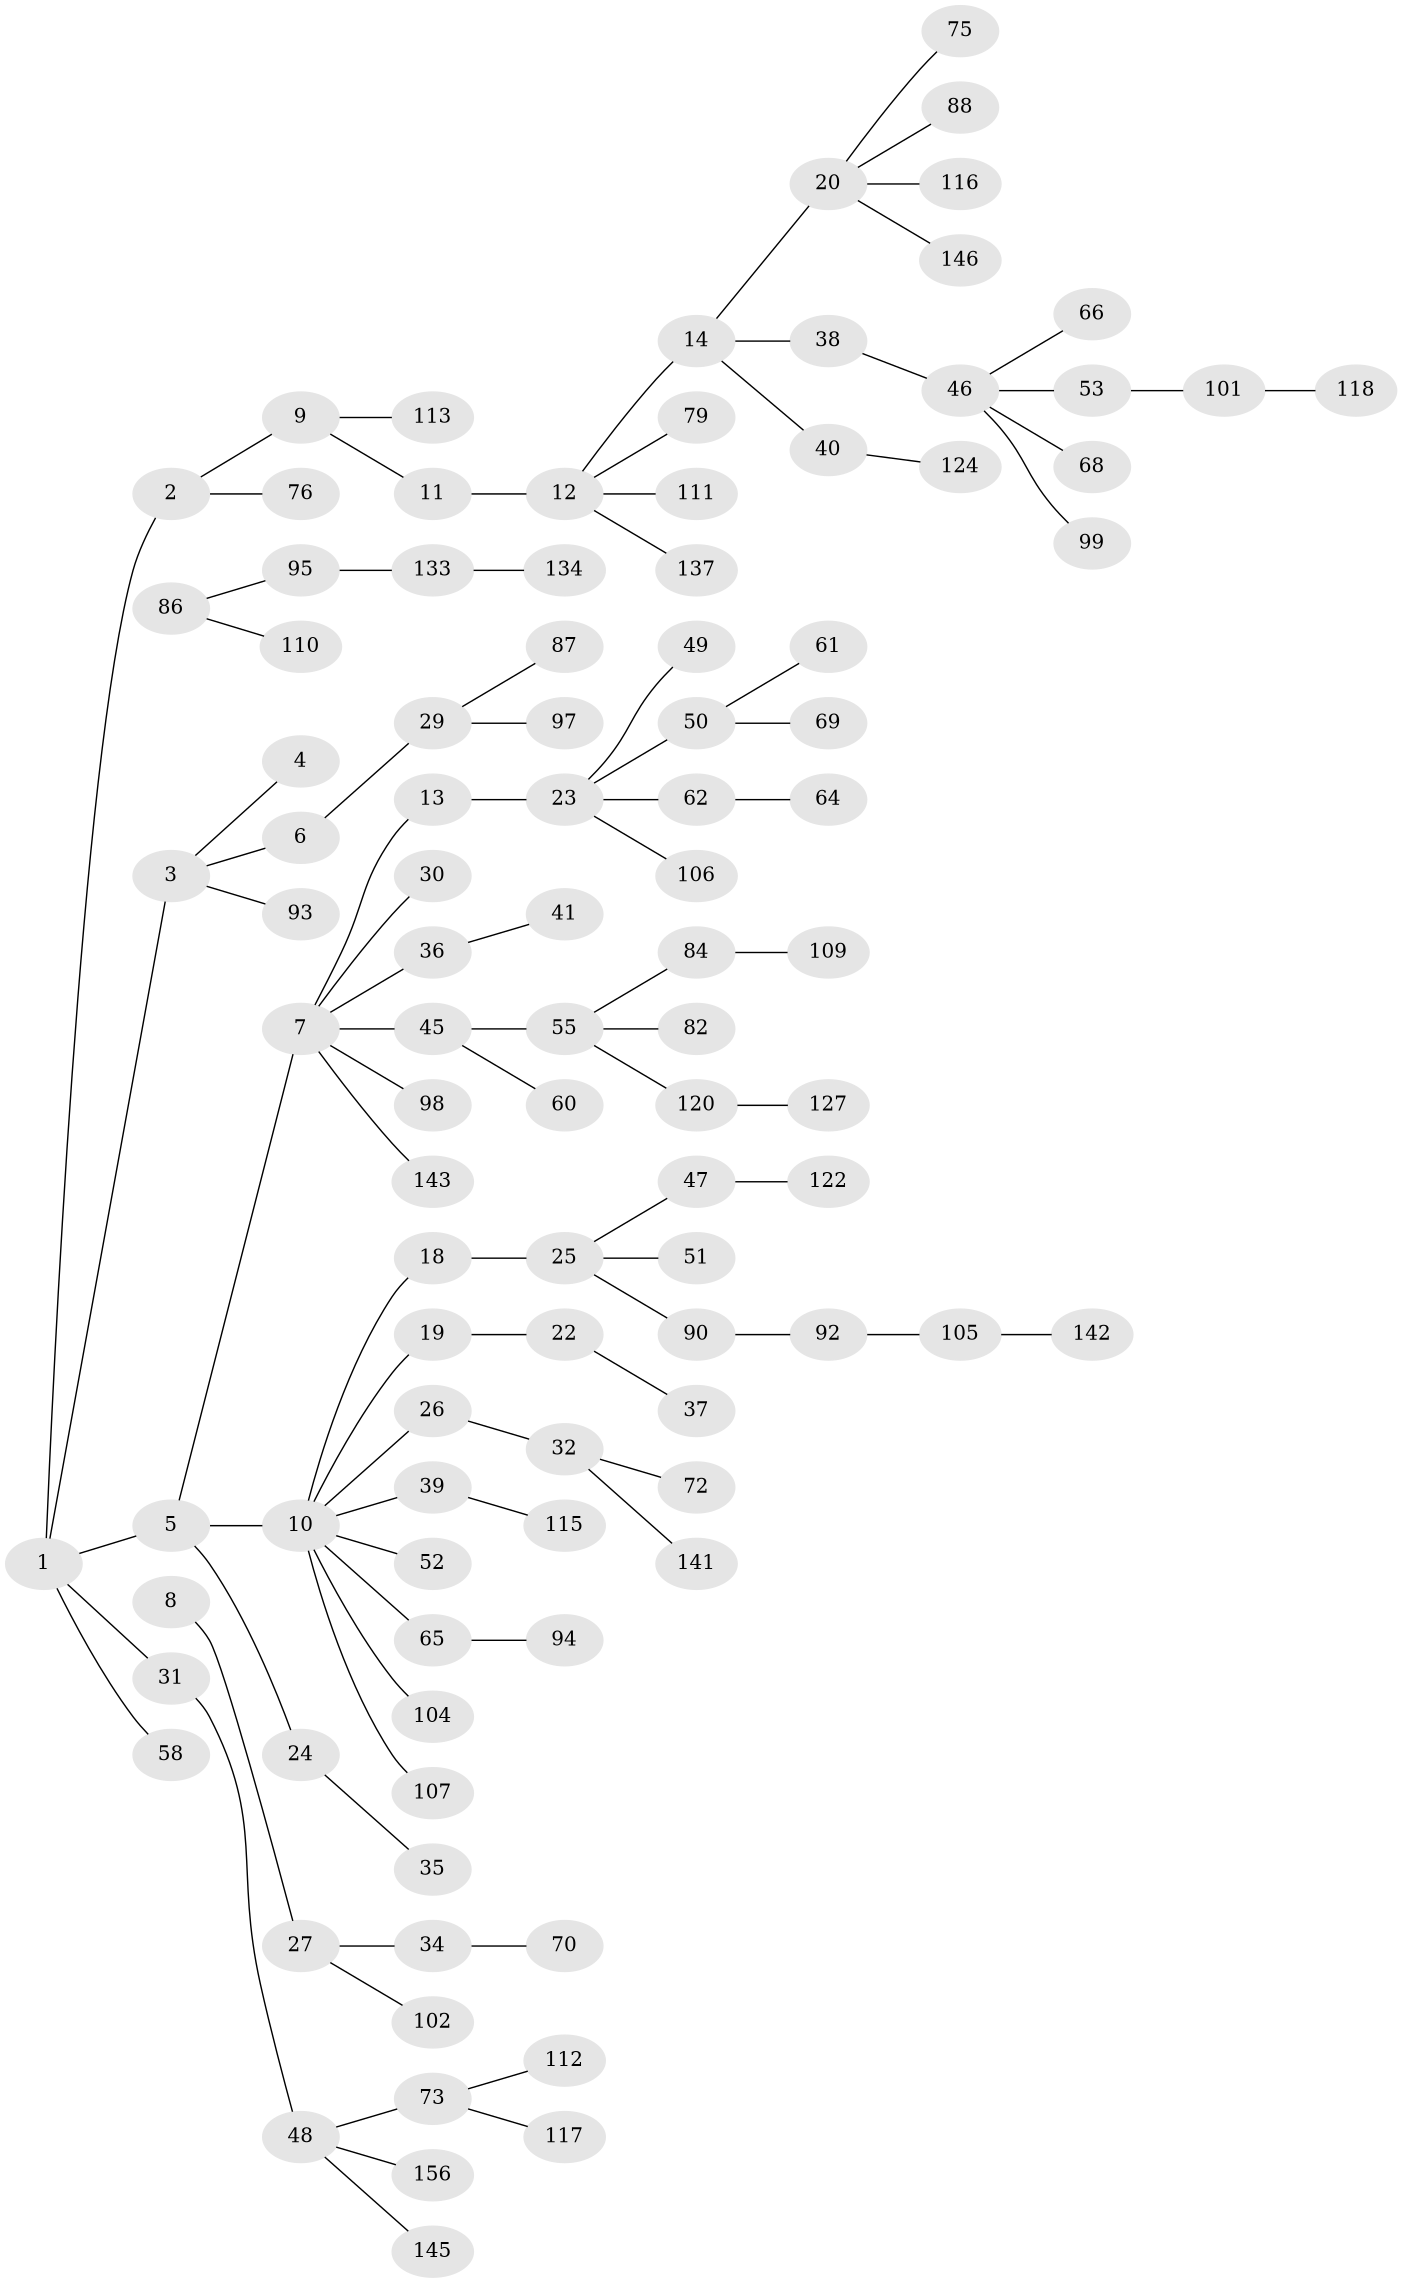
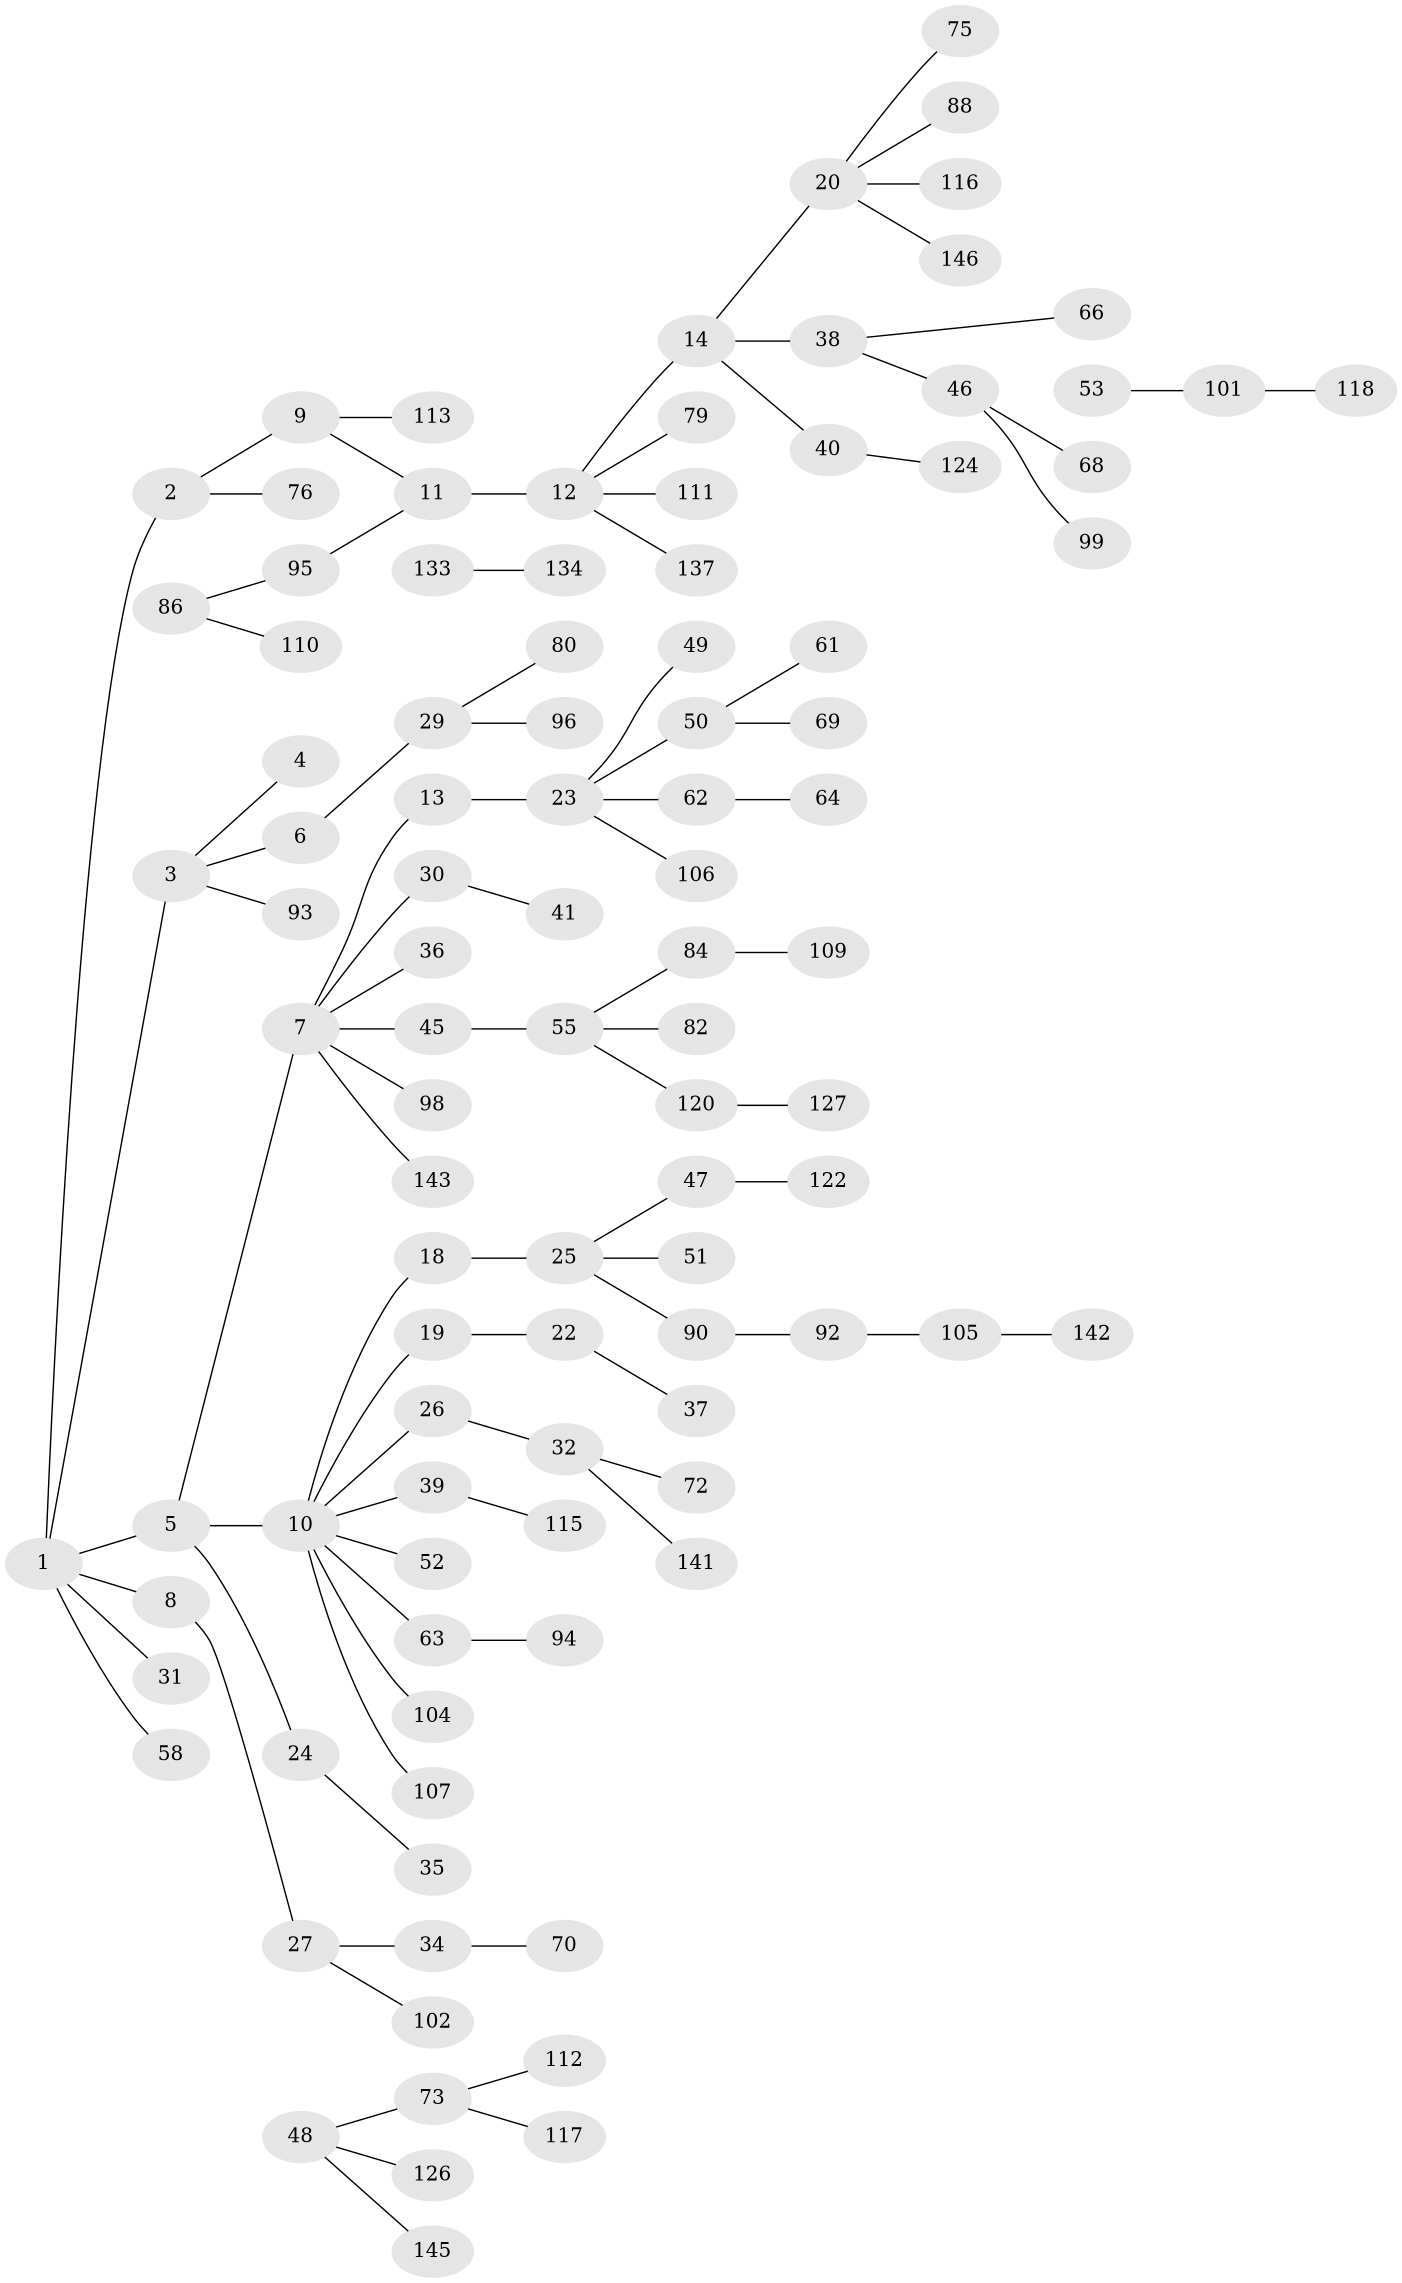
edge "66" -- "46": now "66" -- "38"
edge "46" -- "53": removed
edge "95" -- "133": now "95" -- "11"
node "87": label "87" -> "80"
node "97": label "97" -> "96"
edge "41" -- "36": now "41" -- "30"
node "60": removed
edge "1" -- "8": added
node "65": label "65" -> "63"
edge "31" -- "48": removed
node "156": label "156" -> "126"
